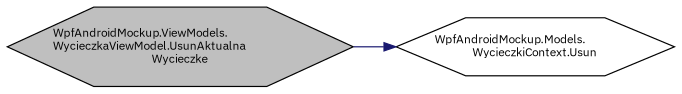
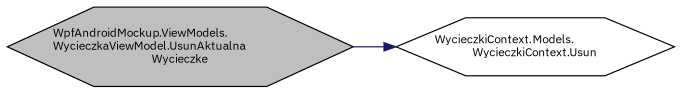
node "WpfAndroidMockup.Models. WycieczkiContext.Usun": label "WpfAndroidMockup.Models. WycieczkiContext.Usun" -> "WycieczkiContext.Models. WycieczkiContext.Usun"
